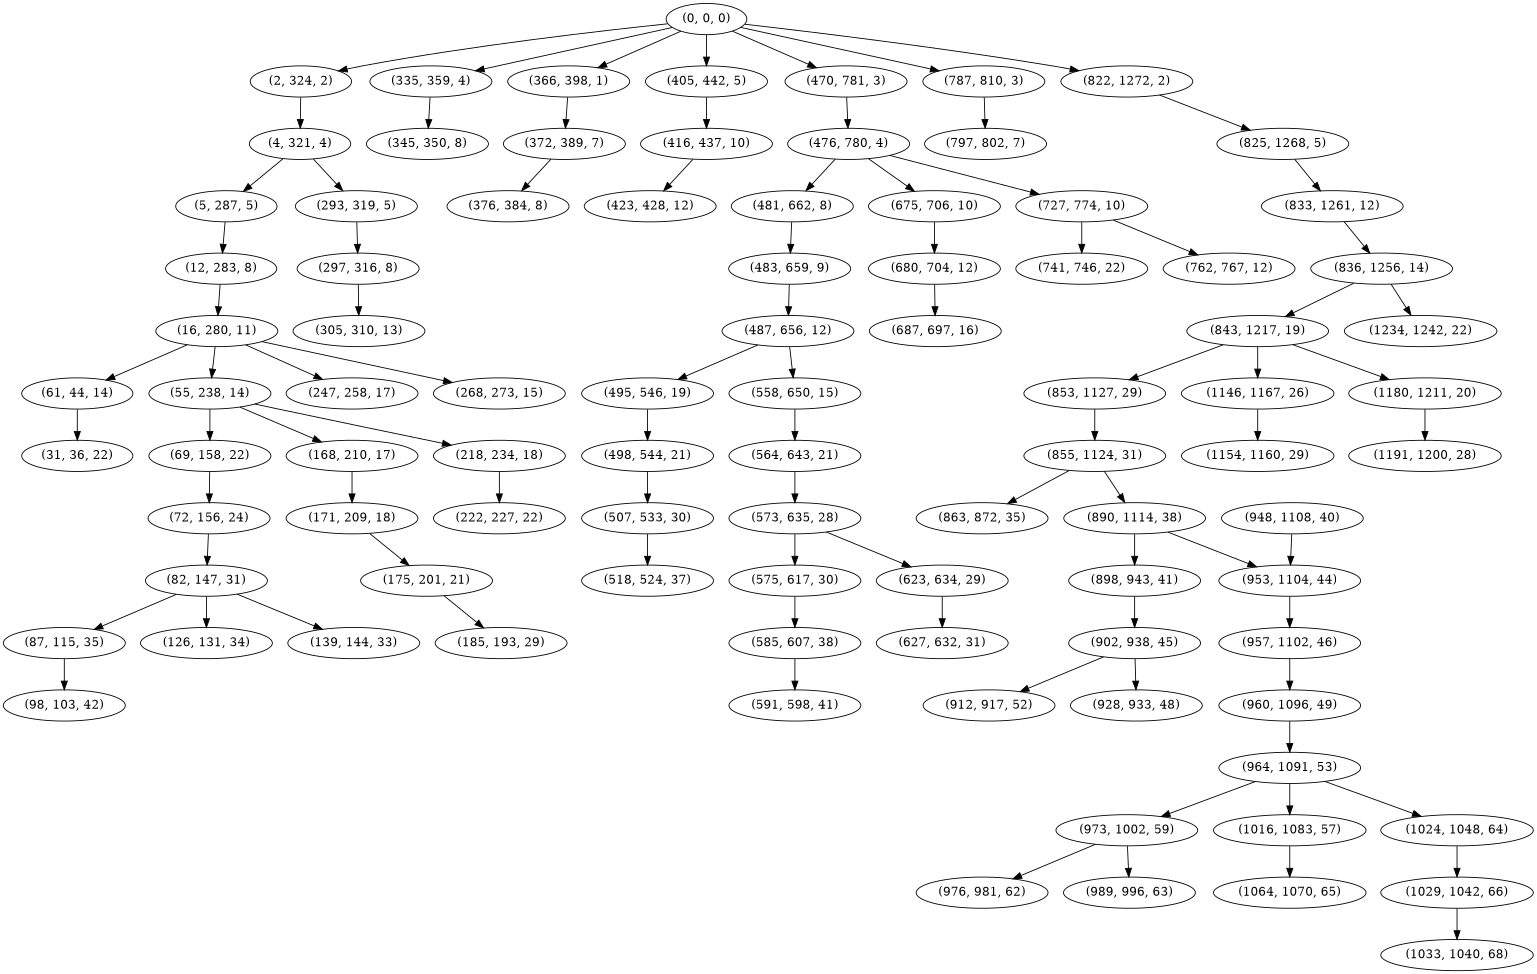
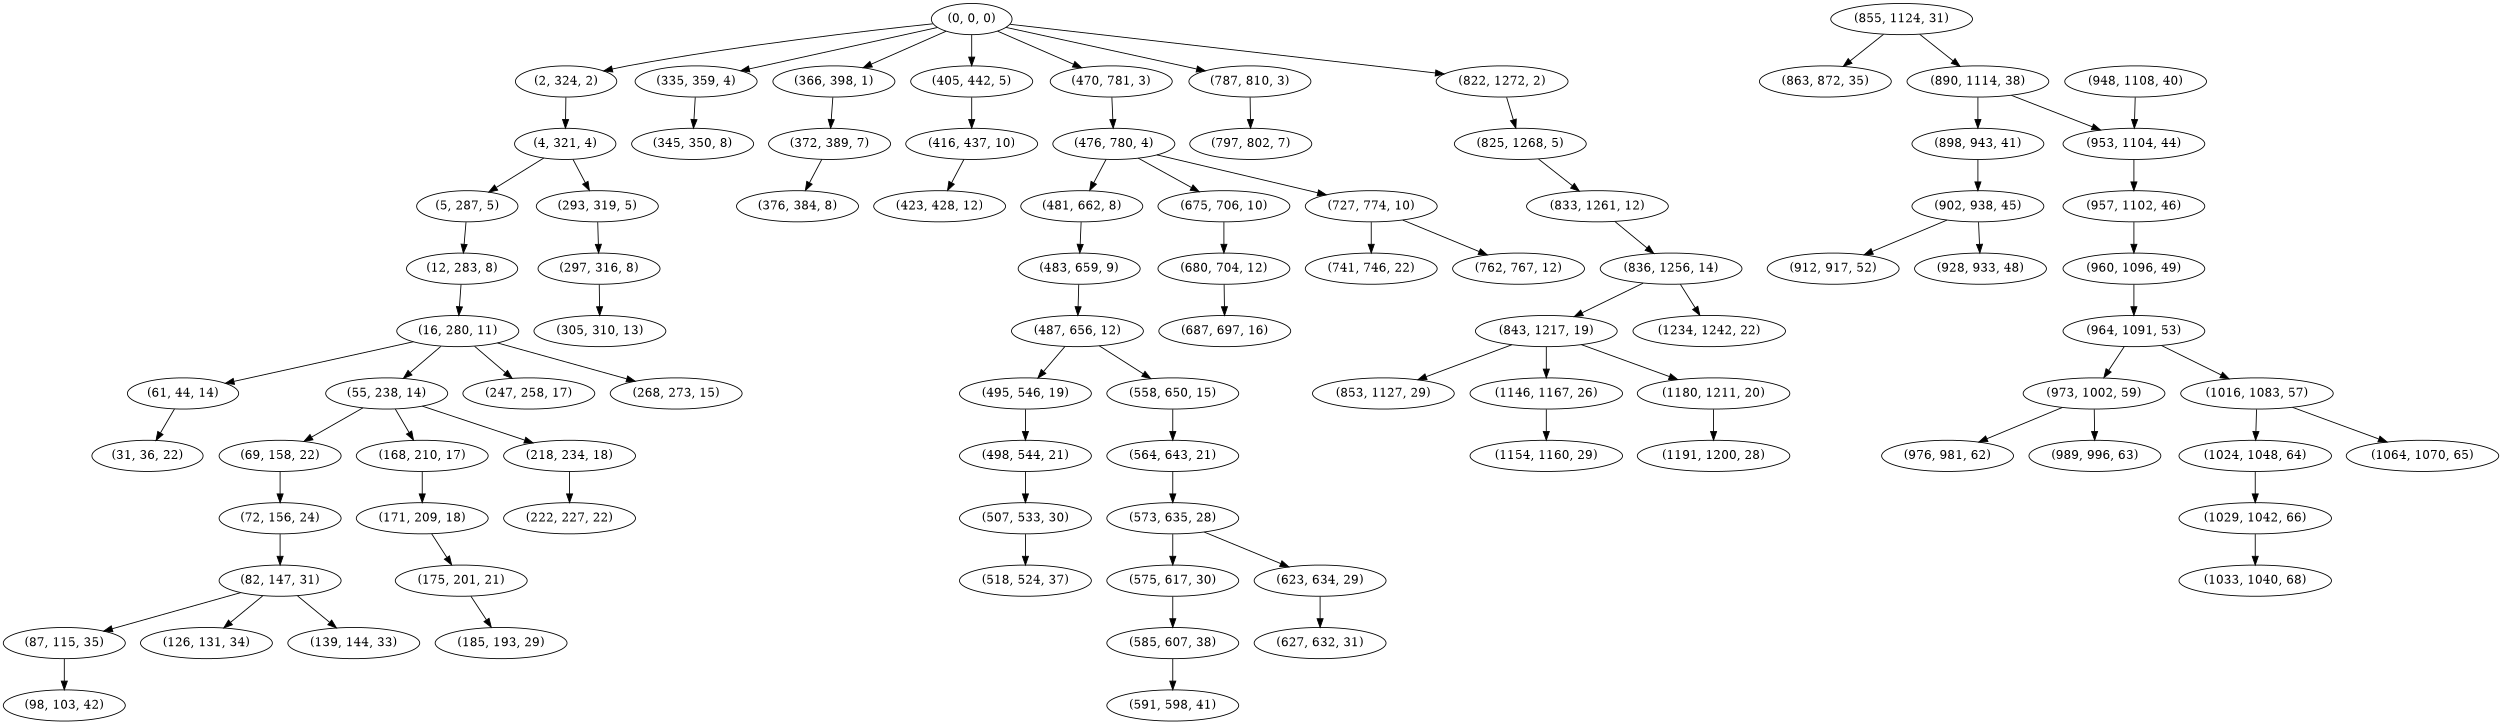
edge "(853, 1127, 29)" -> "(855, 1124, 31)": removed
edge "(964, 1091, 53)" -> "(1024, 1048, 64)": now "(1016, 1083, 57)" -> "(1024, 1048, 64)"
